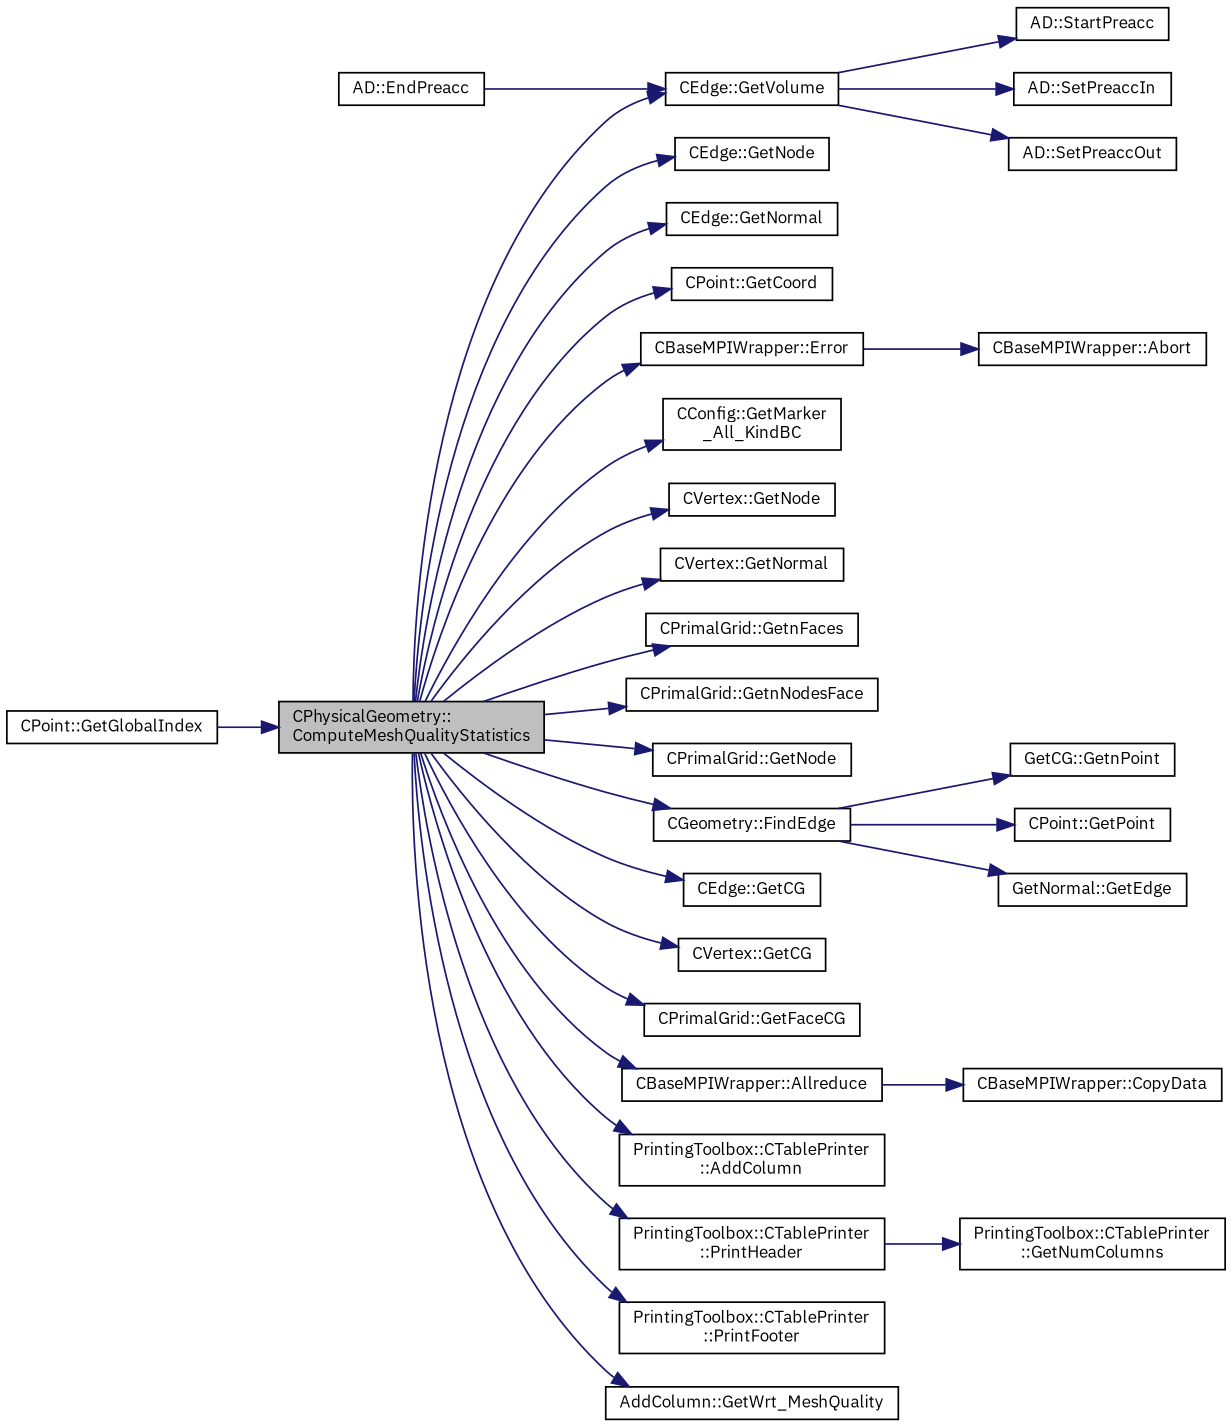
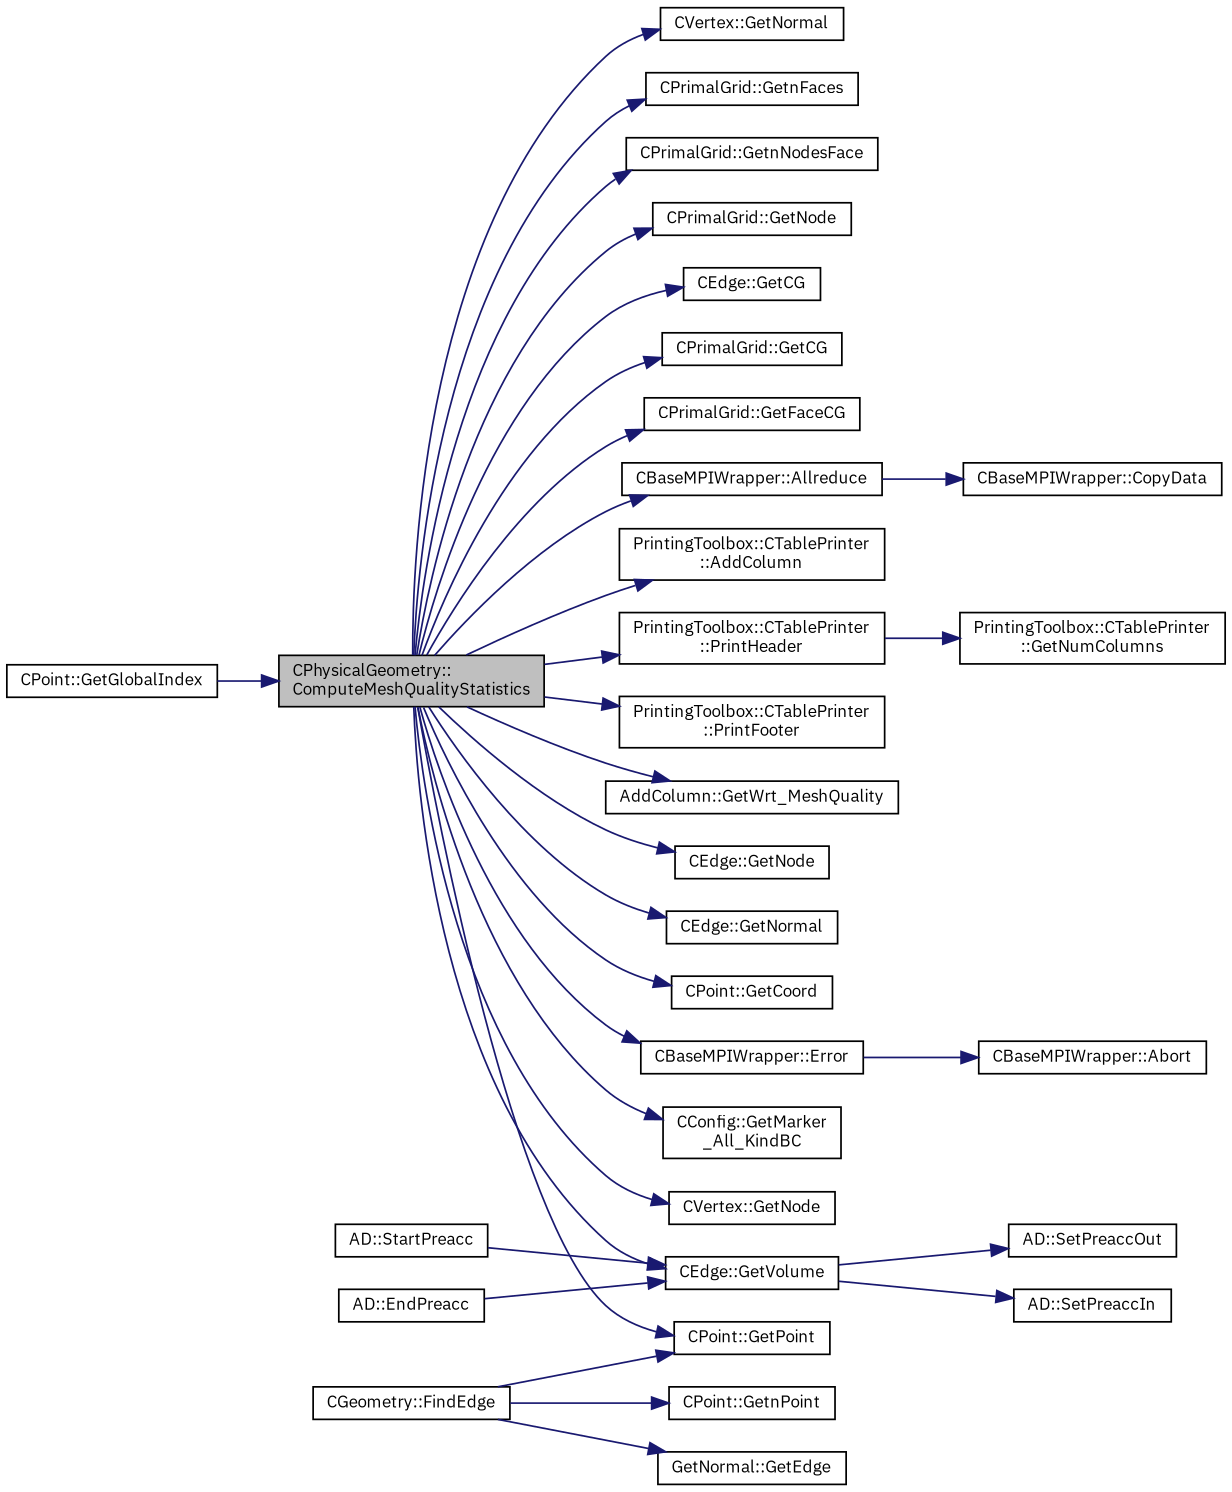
edge "CEdge::GetVolume" -> "AD::StartPreacc": reversed
node "GetCG::GetnPoint": label "GetCG::GetnPoint" -> "CPoint::GetnPoint"
edge "CPhysicalGeometry:: ComputeMeshQualityStatistics" -> "CGeometry::FindEdge": now "CPhysicalGeometry:: ComputeMeshQualityStatistics" -> "CPoint::GetPoint"
node "CVertex::GetCG": label "CVertex::GetCG" -> "CPrimalGrid::GetCG"
